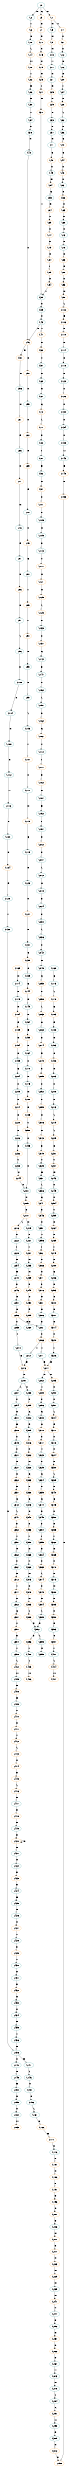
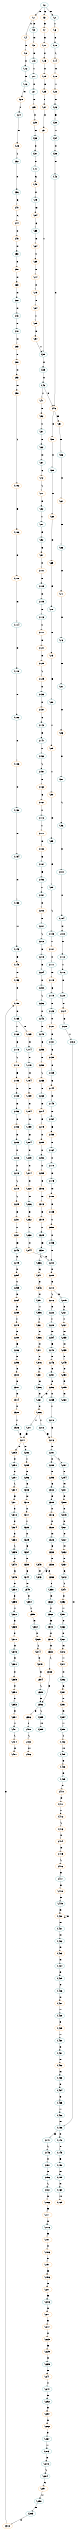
node "S163": added
edge "S343" -> "S348": reversed
